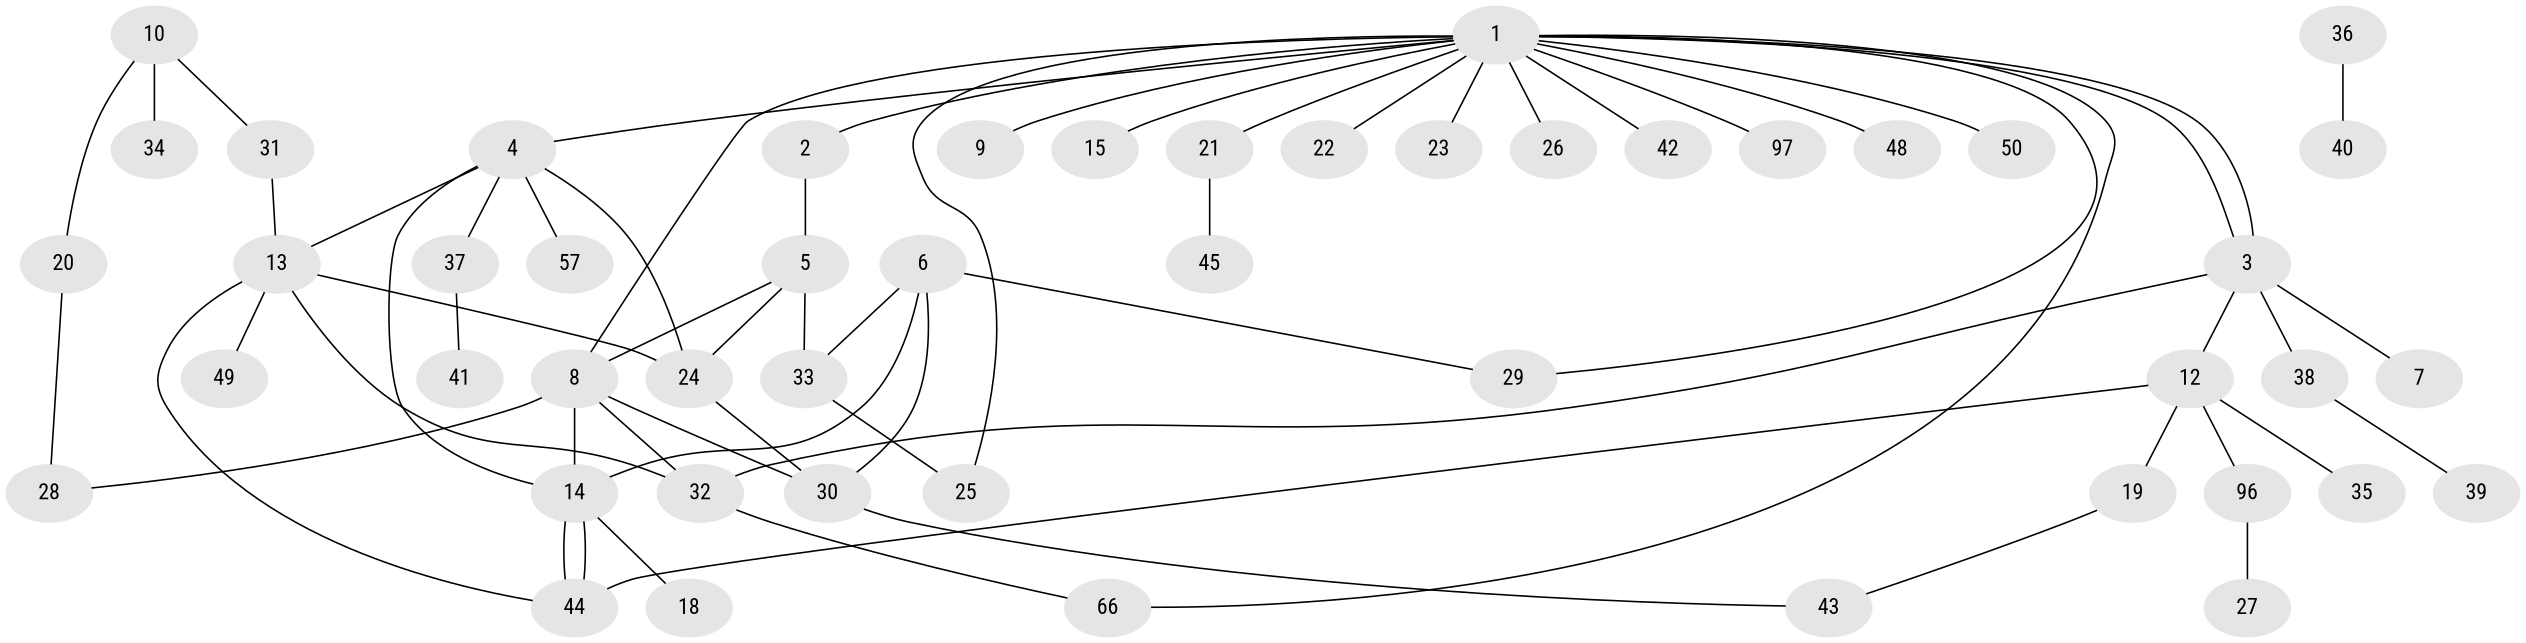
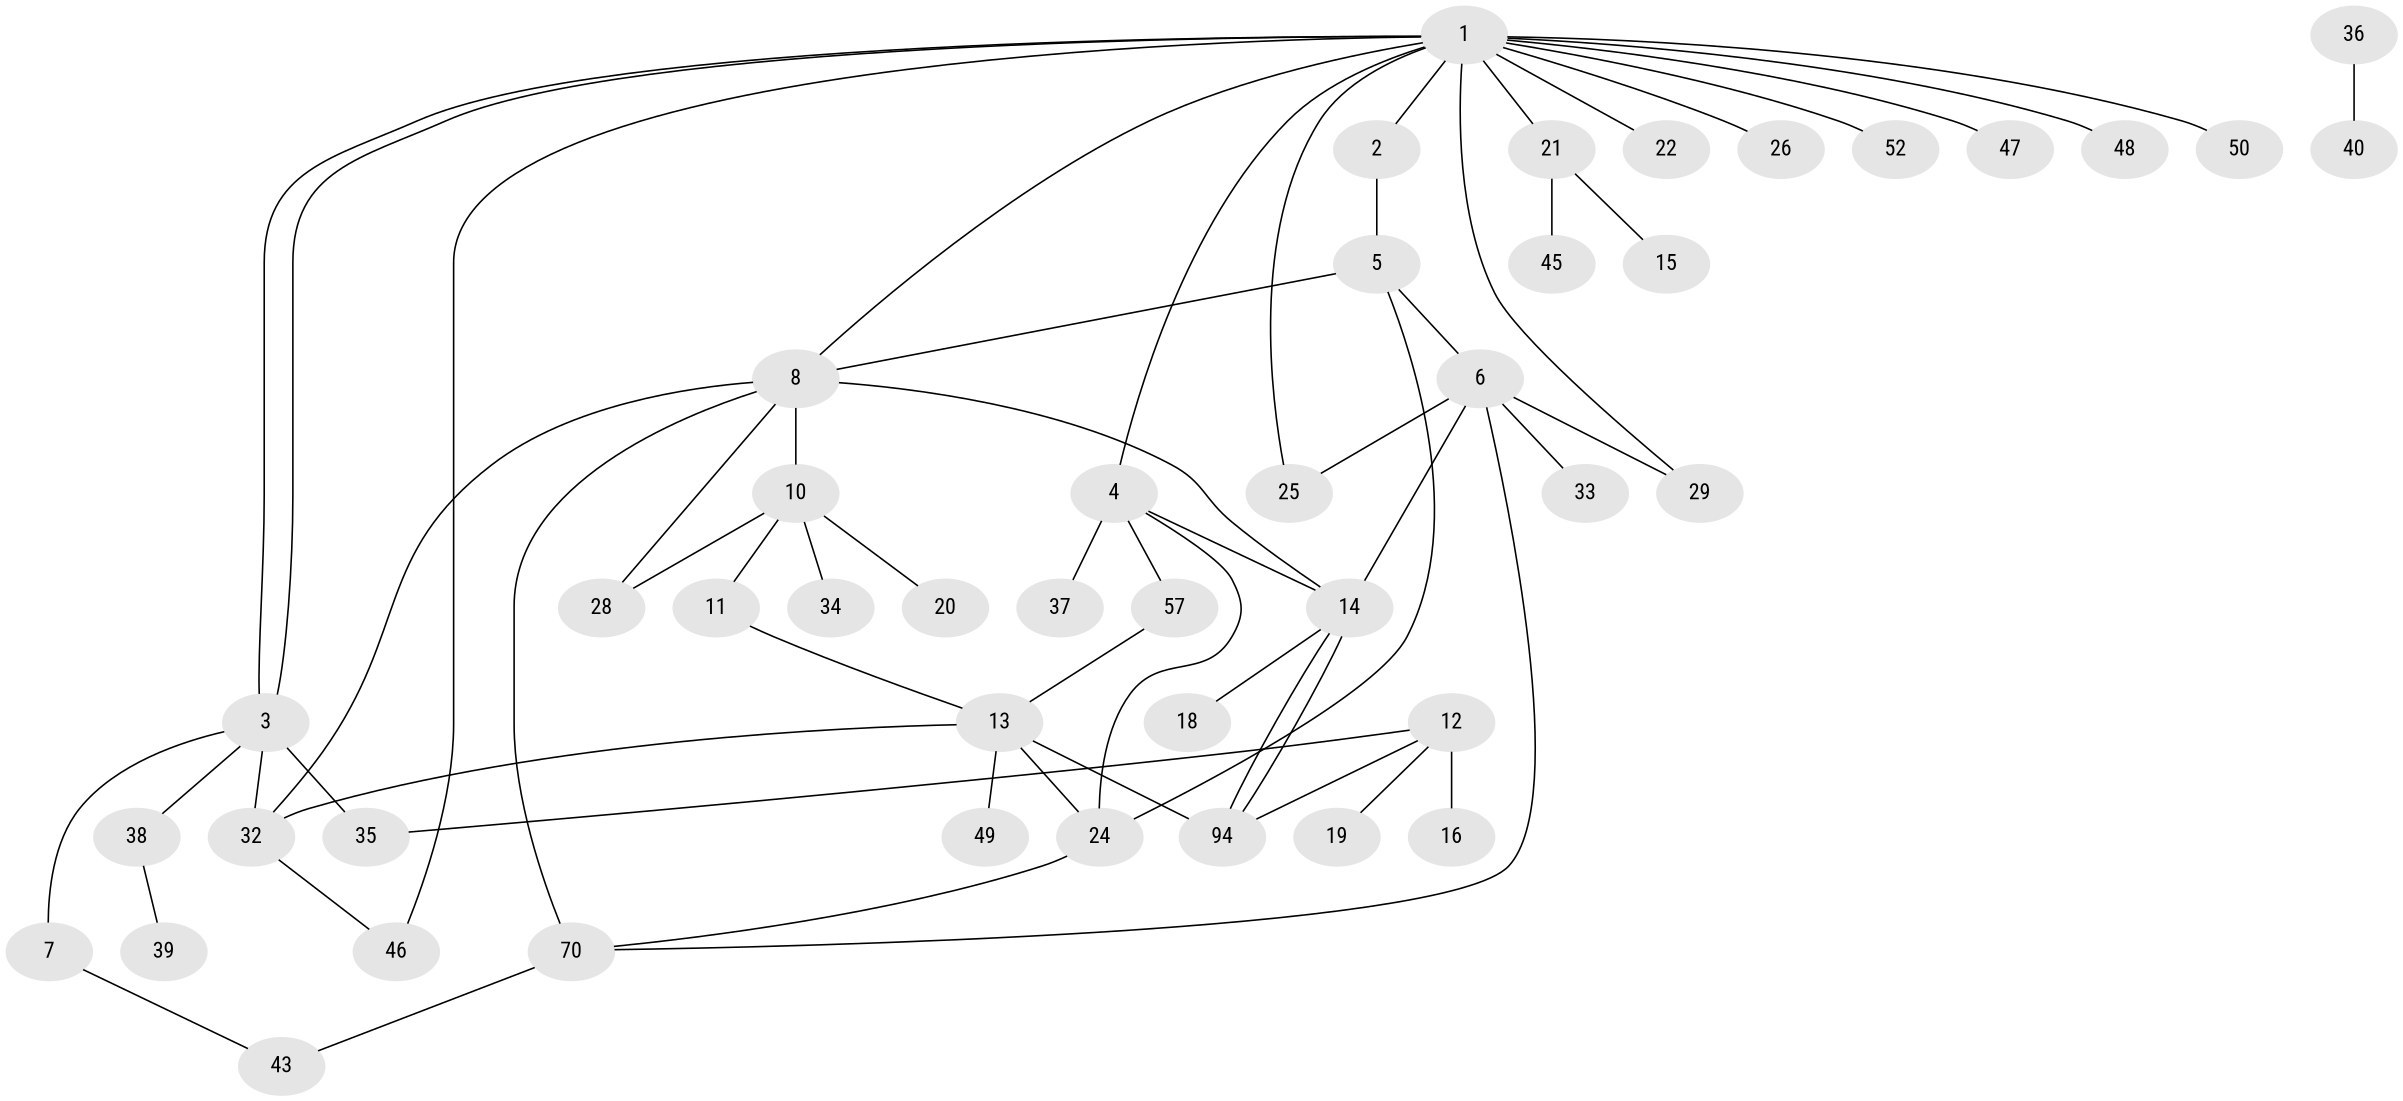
edge "1" -- "15": now "21" -- "15"
node "31": label "31" -> "11"
node "9": removed
node "23": removed
node "42": label "42" -> "52"
node "97": label "97" -> "47"
edge "4" -- "13": now "57" -- "13"
edge "5" -- "33": now "5" -- "6"
edge "3" -- "12": now "3" -- "35"
edge "20" -- "28": now "10" -- "28"
node "41": removed
edge "33" -- "25": now "6" -- "25"
edge "8" -- "10": added
node "30": label "30" -> "70"
node "96": label "96" -> "16"
edge "19" -- "43": now "7" -- "43"
node "44": label "44" -> "94"
node "66": label "66" -> "46"
node "27": removed
